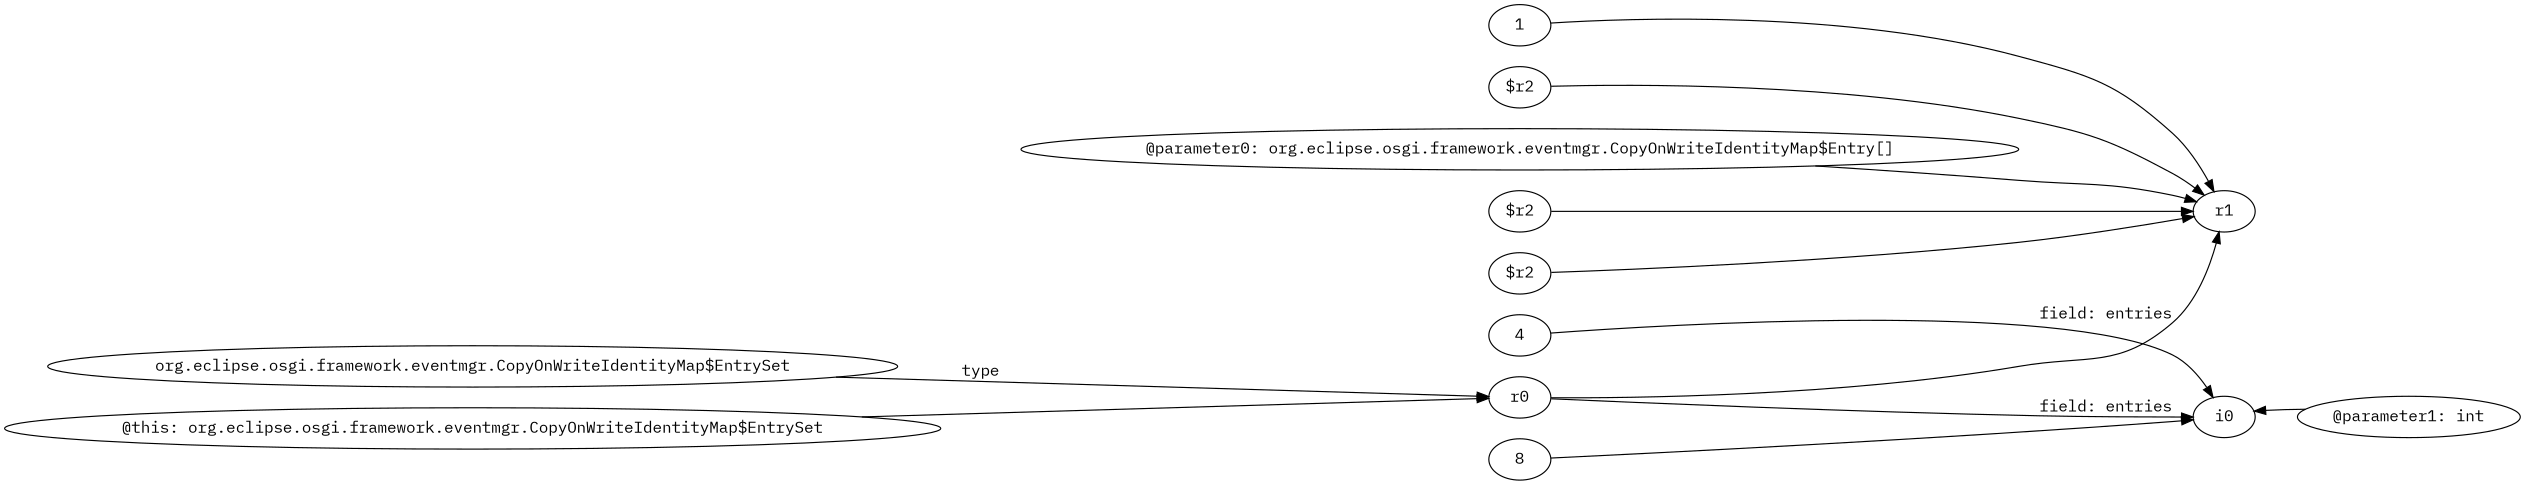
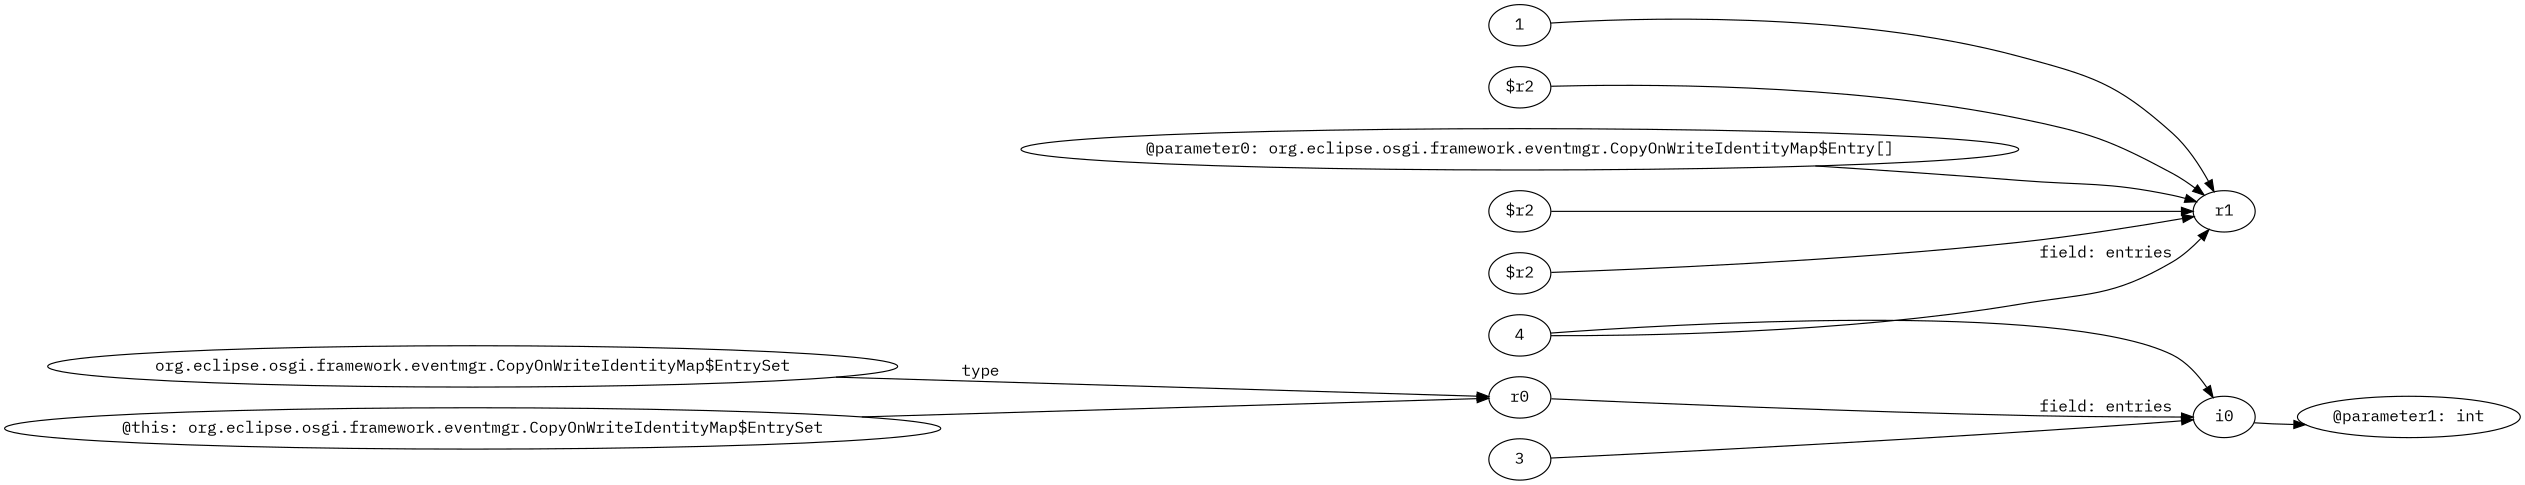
edge "r0" -> "r1": now "4" -> "r1"
edge "@parameter1: int" -> "i0": reversed
node "8": label "8" -> "3"
